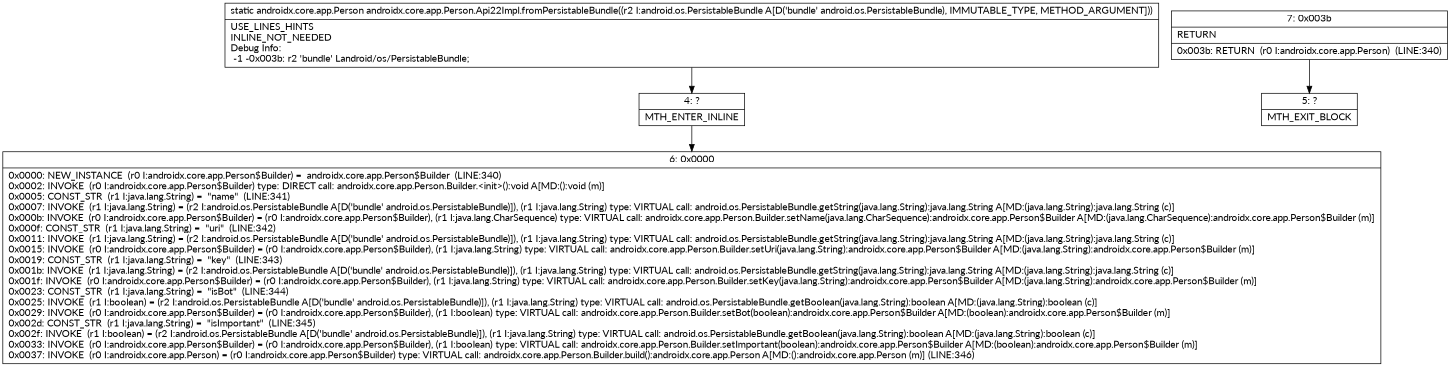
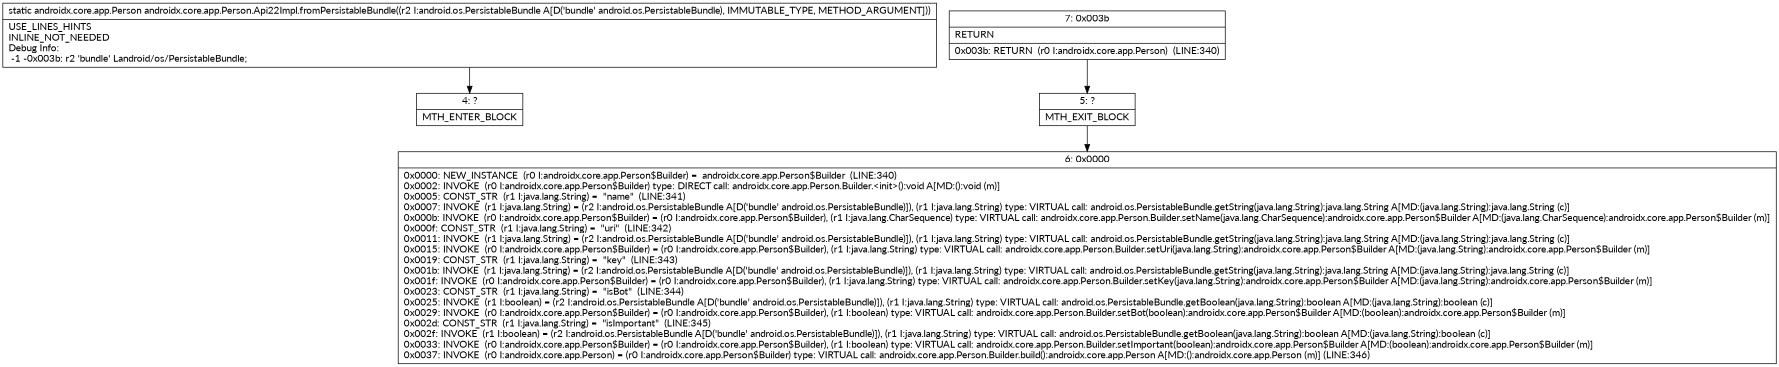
node "4: ?": text "MTH_ENTER_INLINE" -> "MTH_ENTER_BLOCK"
edge "4: ?" -> "6: 0x0000": now "5: ?" -> "6: 0x0000"
